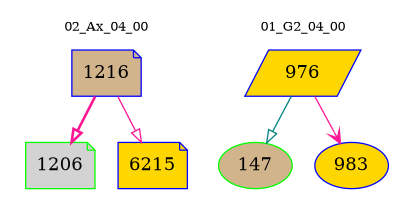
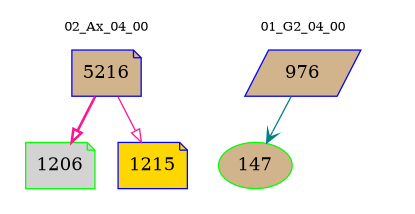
node "1216": label "1216" -> "5216"
node "976": fillcolor gold -> tan
edge "976" -> "147": arrowhead onormal -> vee
node "6215": label "6215" -> "1215"
node "983": removed
